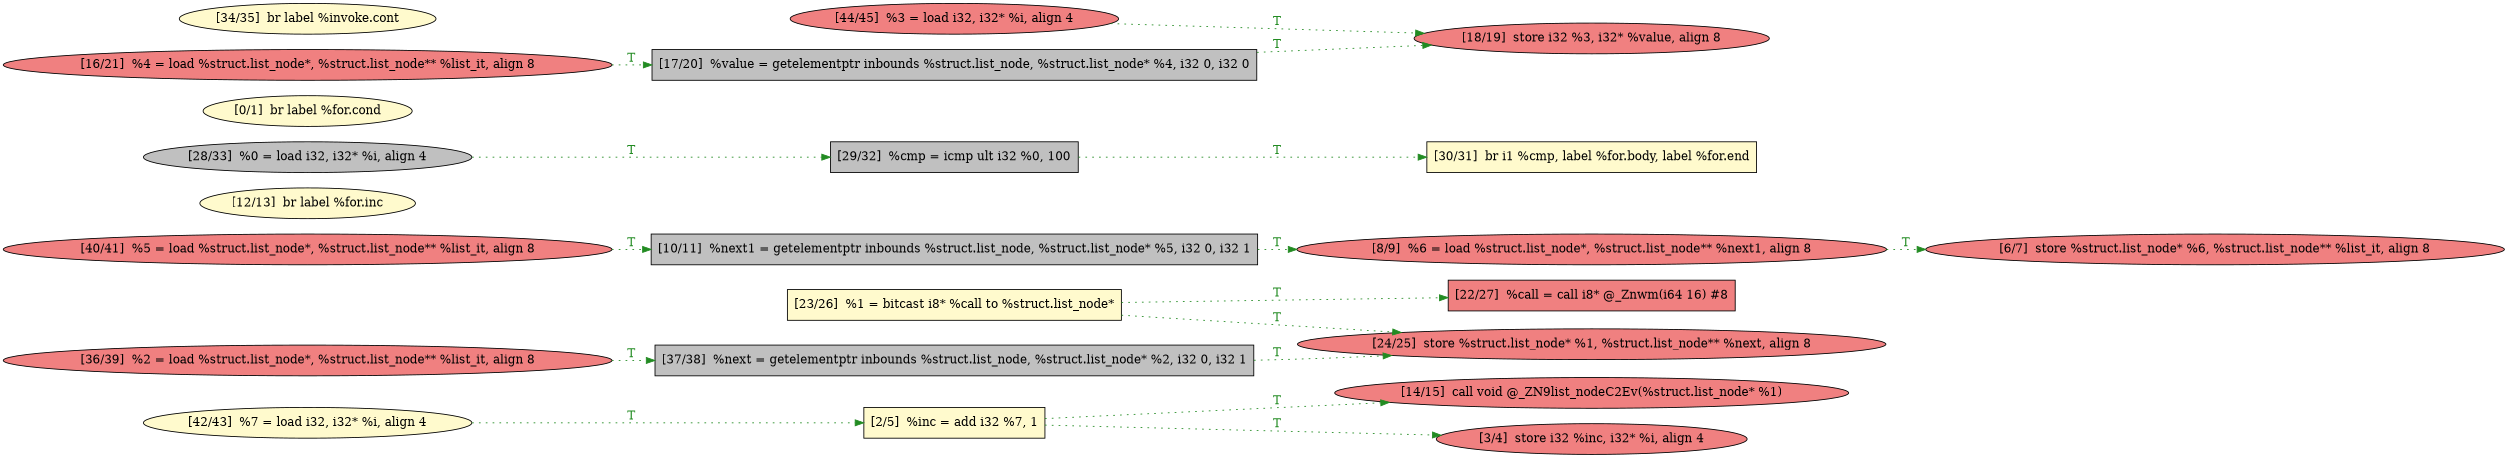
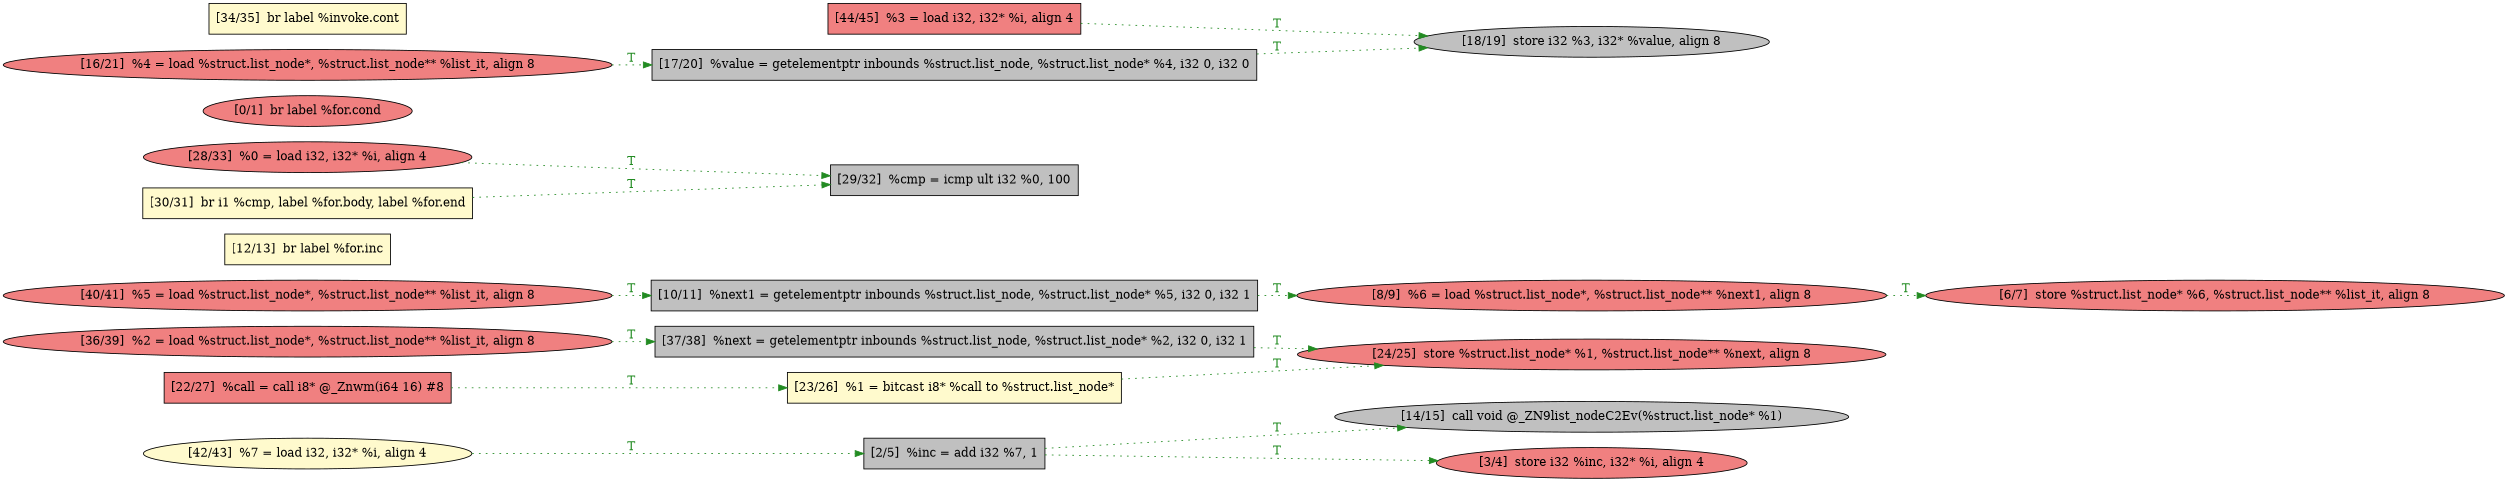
node "[34/35]  br label %invoke.cont": shape ellipse -> box
node "[44/45]  %3 = load i32, i32* %i, align 4": shape ellipse -> box
node "[18/19]  store i32 %3, i32* %value, align 8": fillcolor lightcoral -> grey
node "[0/1]  br label %for.cond": fillcolor lemonchiffon -> lightcoral
node "[28/33]  %0 = load i32, i32* %i, align 4": fillcolor grey -> lightcoral
edge "[29/32]  %cmp = icmp ult i32 %0, 100" -> "[30/31]  br i1 %cmp, label %for.body, label %for.end": reversed
node "[12/13]  br label %for.inc": shape ellipse -> box
edge "[23/26]  %1 = bitcast i8* %call to %struct.list_node*" -> "[22/27]  %call = call i8* @_Znwm(i64 16) #8": reversed
node "[14/15]  call void @_ZN9list_nodeC2Ev(%struct.list_node* %1)": fillcolor lightcoral -> grey
node "[2/5]  %inc = add i32 %7, 1": fillcolor lemonchiffon -> grey
